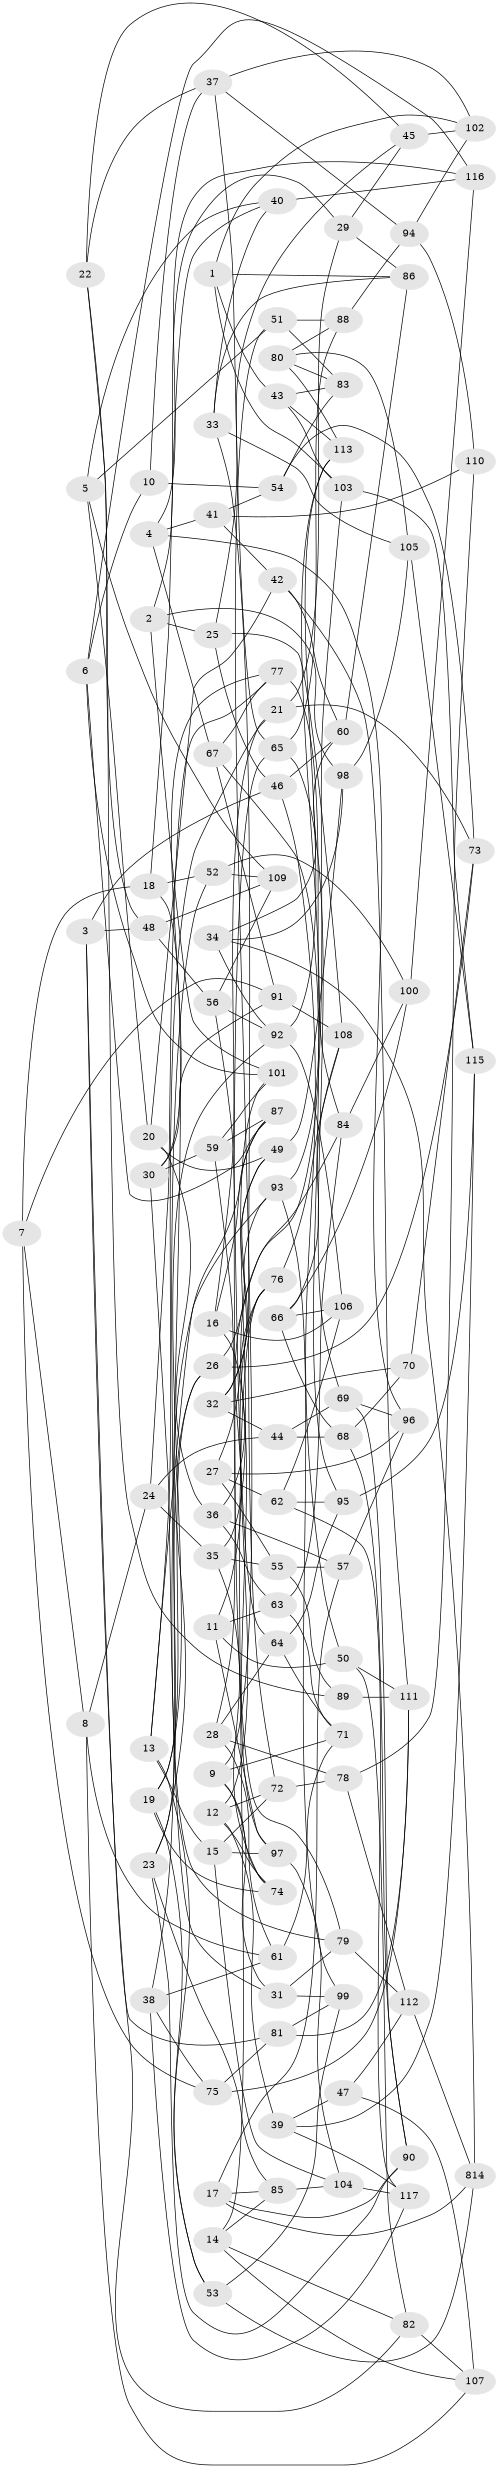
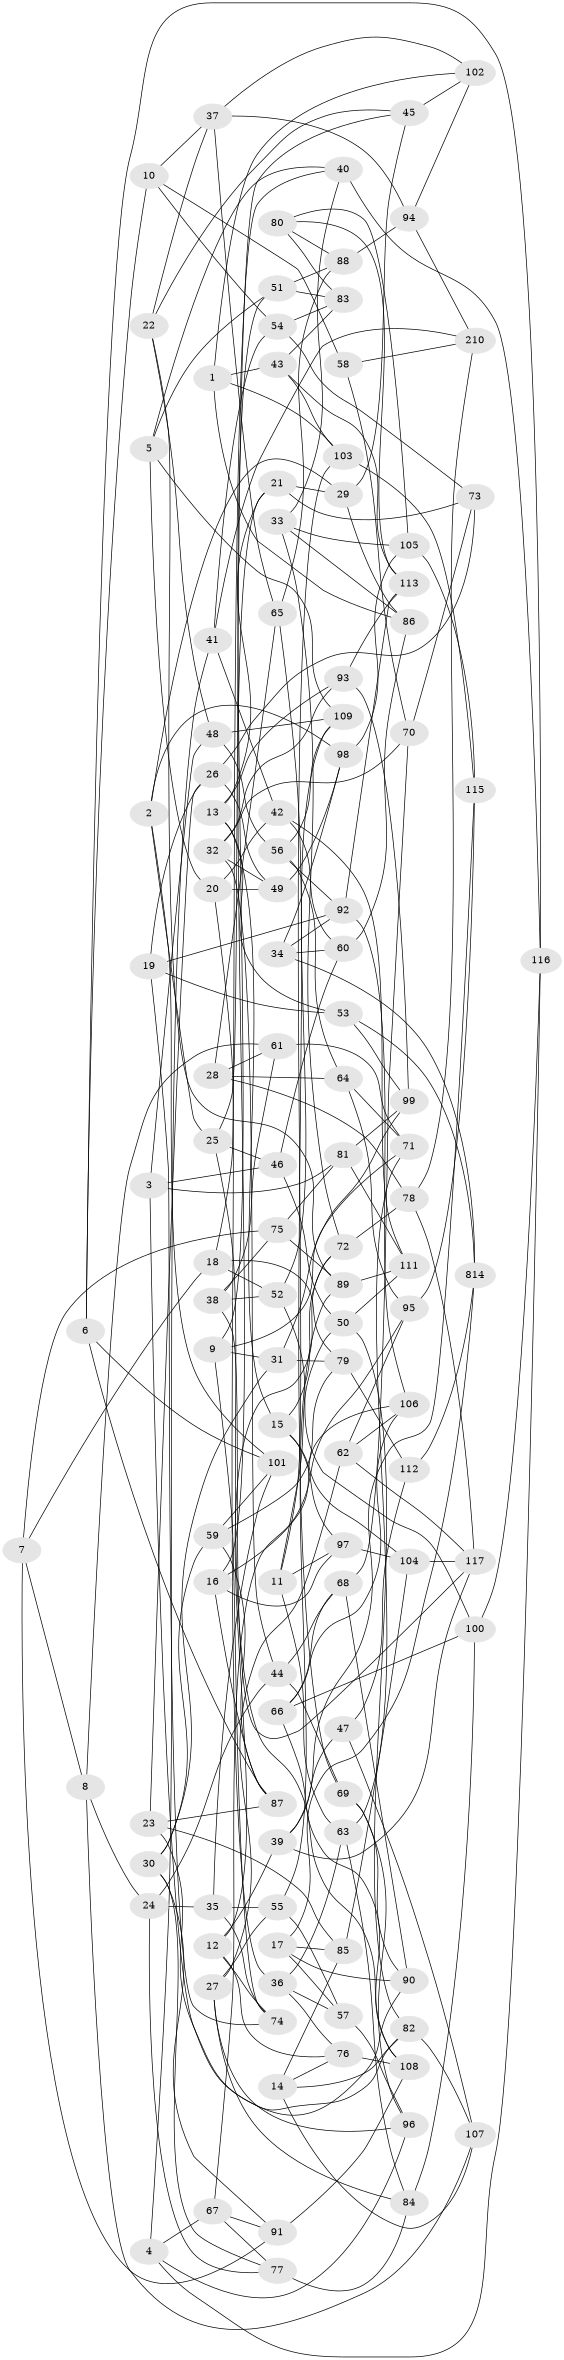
node "58": added
node "110": label "110" -> "210"
edge "78" -- "112": now "78" -- "117"
edge "111" -- "75": now "89" -- "75"
